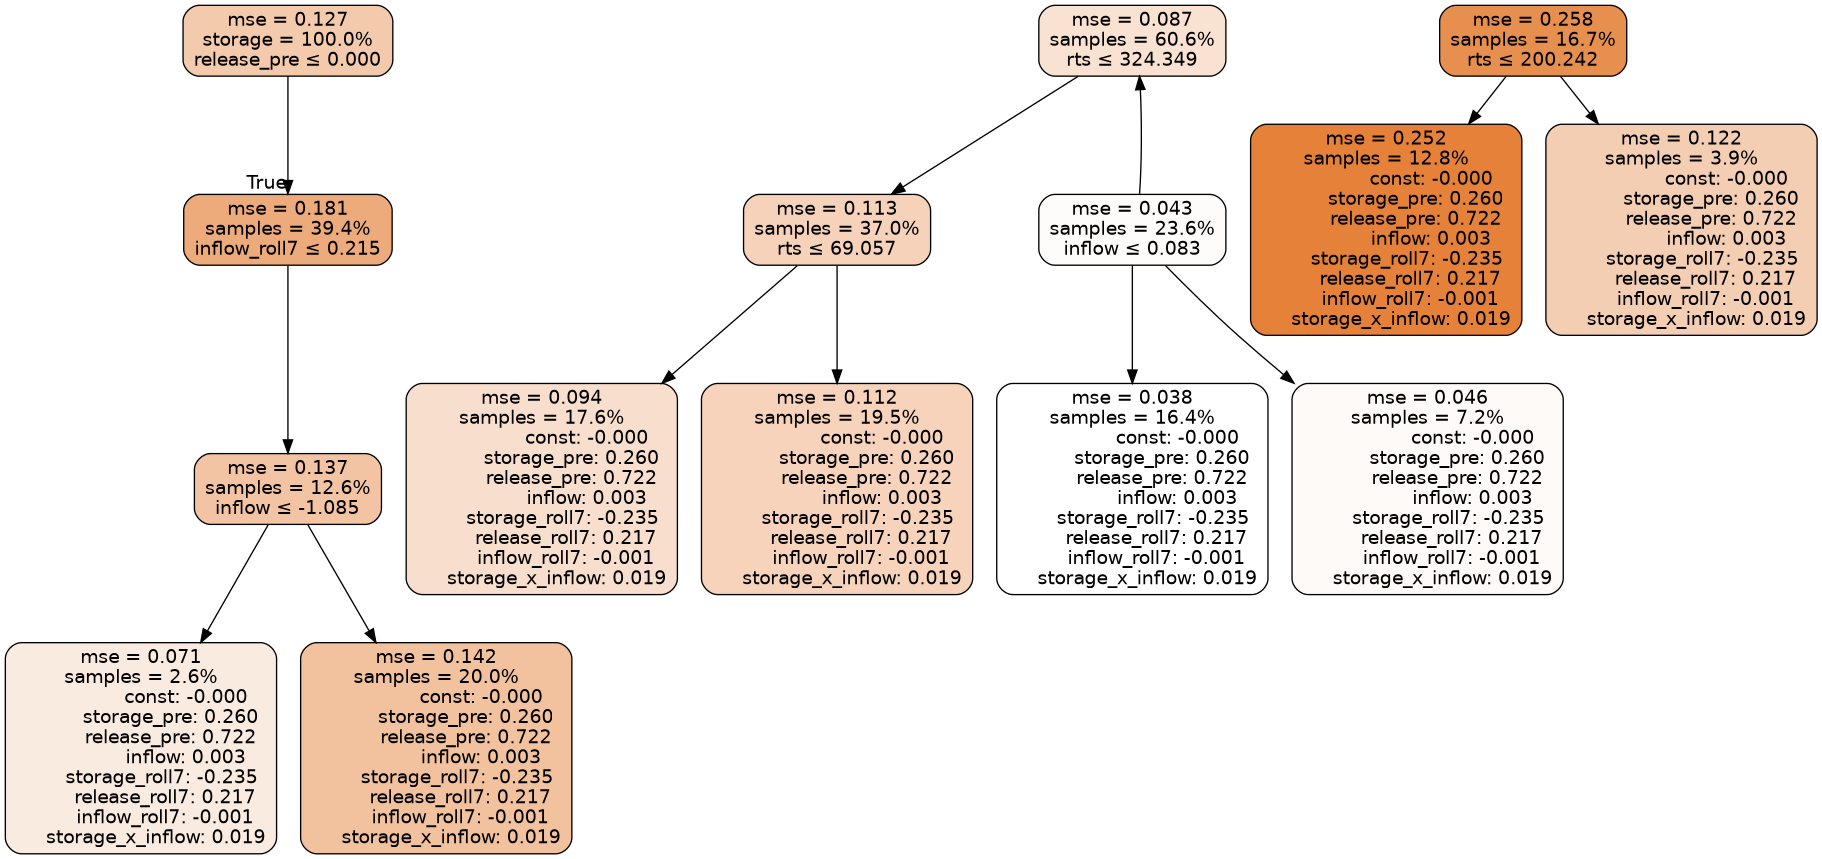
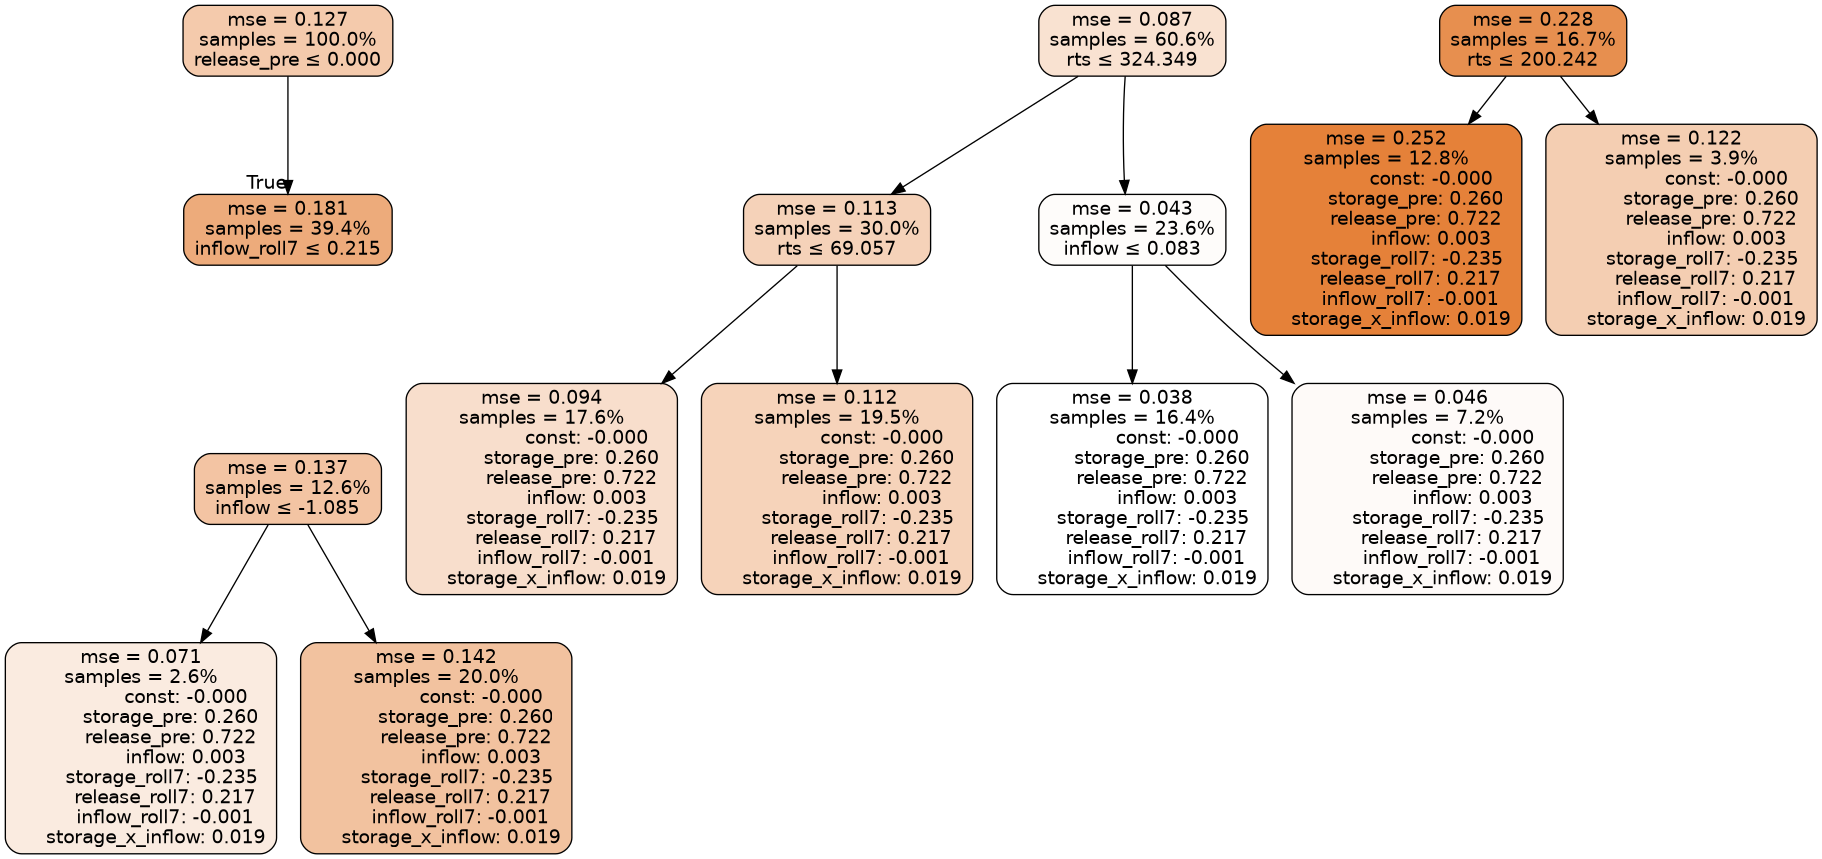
node "mse = 0.127 storage = 100.0% release_pre ≤ 0.000": label "mse = 0.127 storage = 100.0% release_pre ≤ 0.000" -> "mse = 0.127 samples = 100.0% release_pre ≤ 0.000"
node "mse = 0.258 samples = 16.7% rts ≤ 200.242": label "mse = 0.258 samples = 16.7% rts ≤ 200.242" -> "mse = 0.228 samples = 16.7% rts ≤ 200.242"
edge "mse = 0.043 samples = 23.6% inflow ≤ 0.083" -> "mse = 0.087 samples = 60.6% rts ≤ 324.349": reversed
node "mse = 0.113 samples = 37.0% rts ≤ 69.057": label "mse = 0.113 samples = 37.0% rts ≤ 69.057" -> "mse = 0.113 samples = 30.0% rts ≤ 69.057"
edge "mse = 0.181 samples = 39.4% inflow_roll7 ≤ 0.215" -> "mse = 0.137 samples = 12.6% inflow ≤ -1.085": removed
